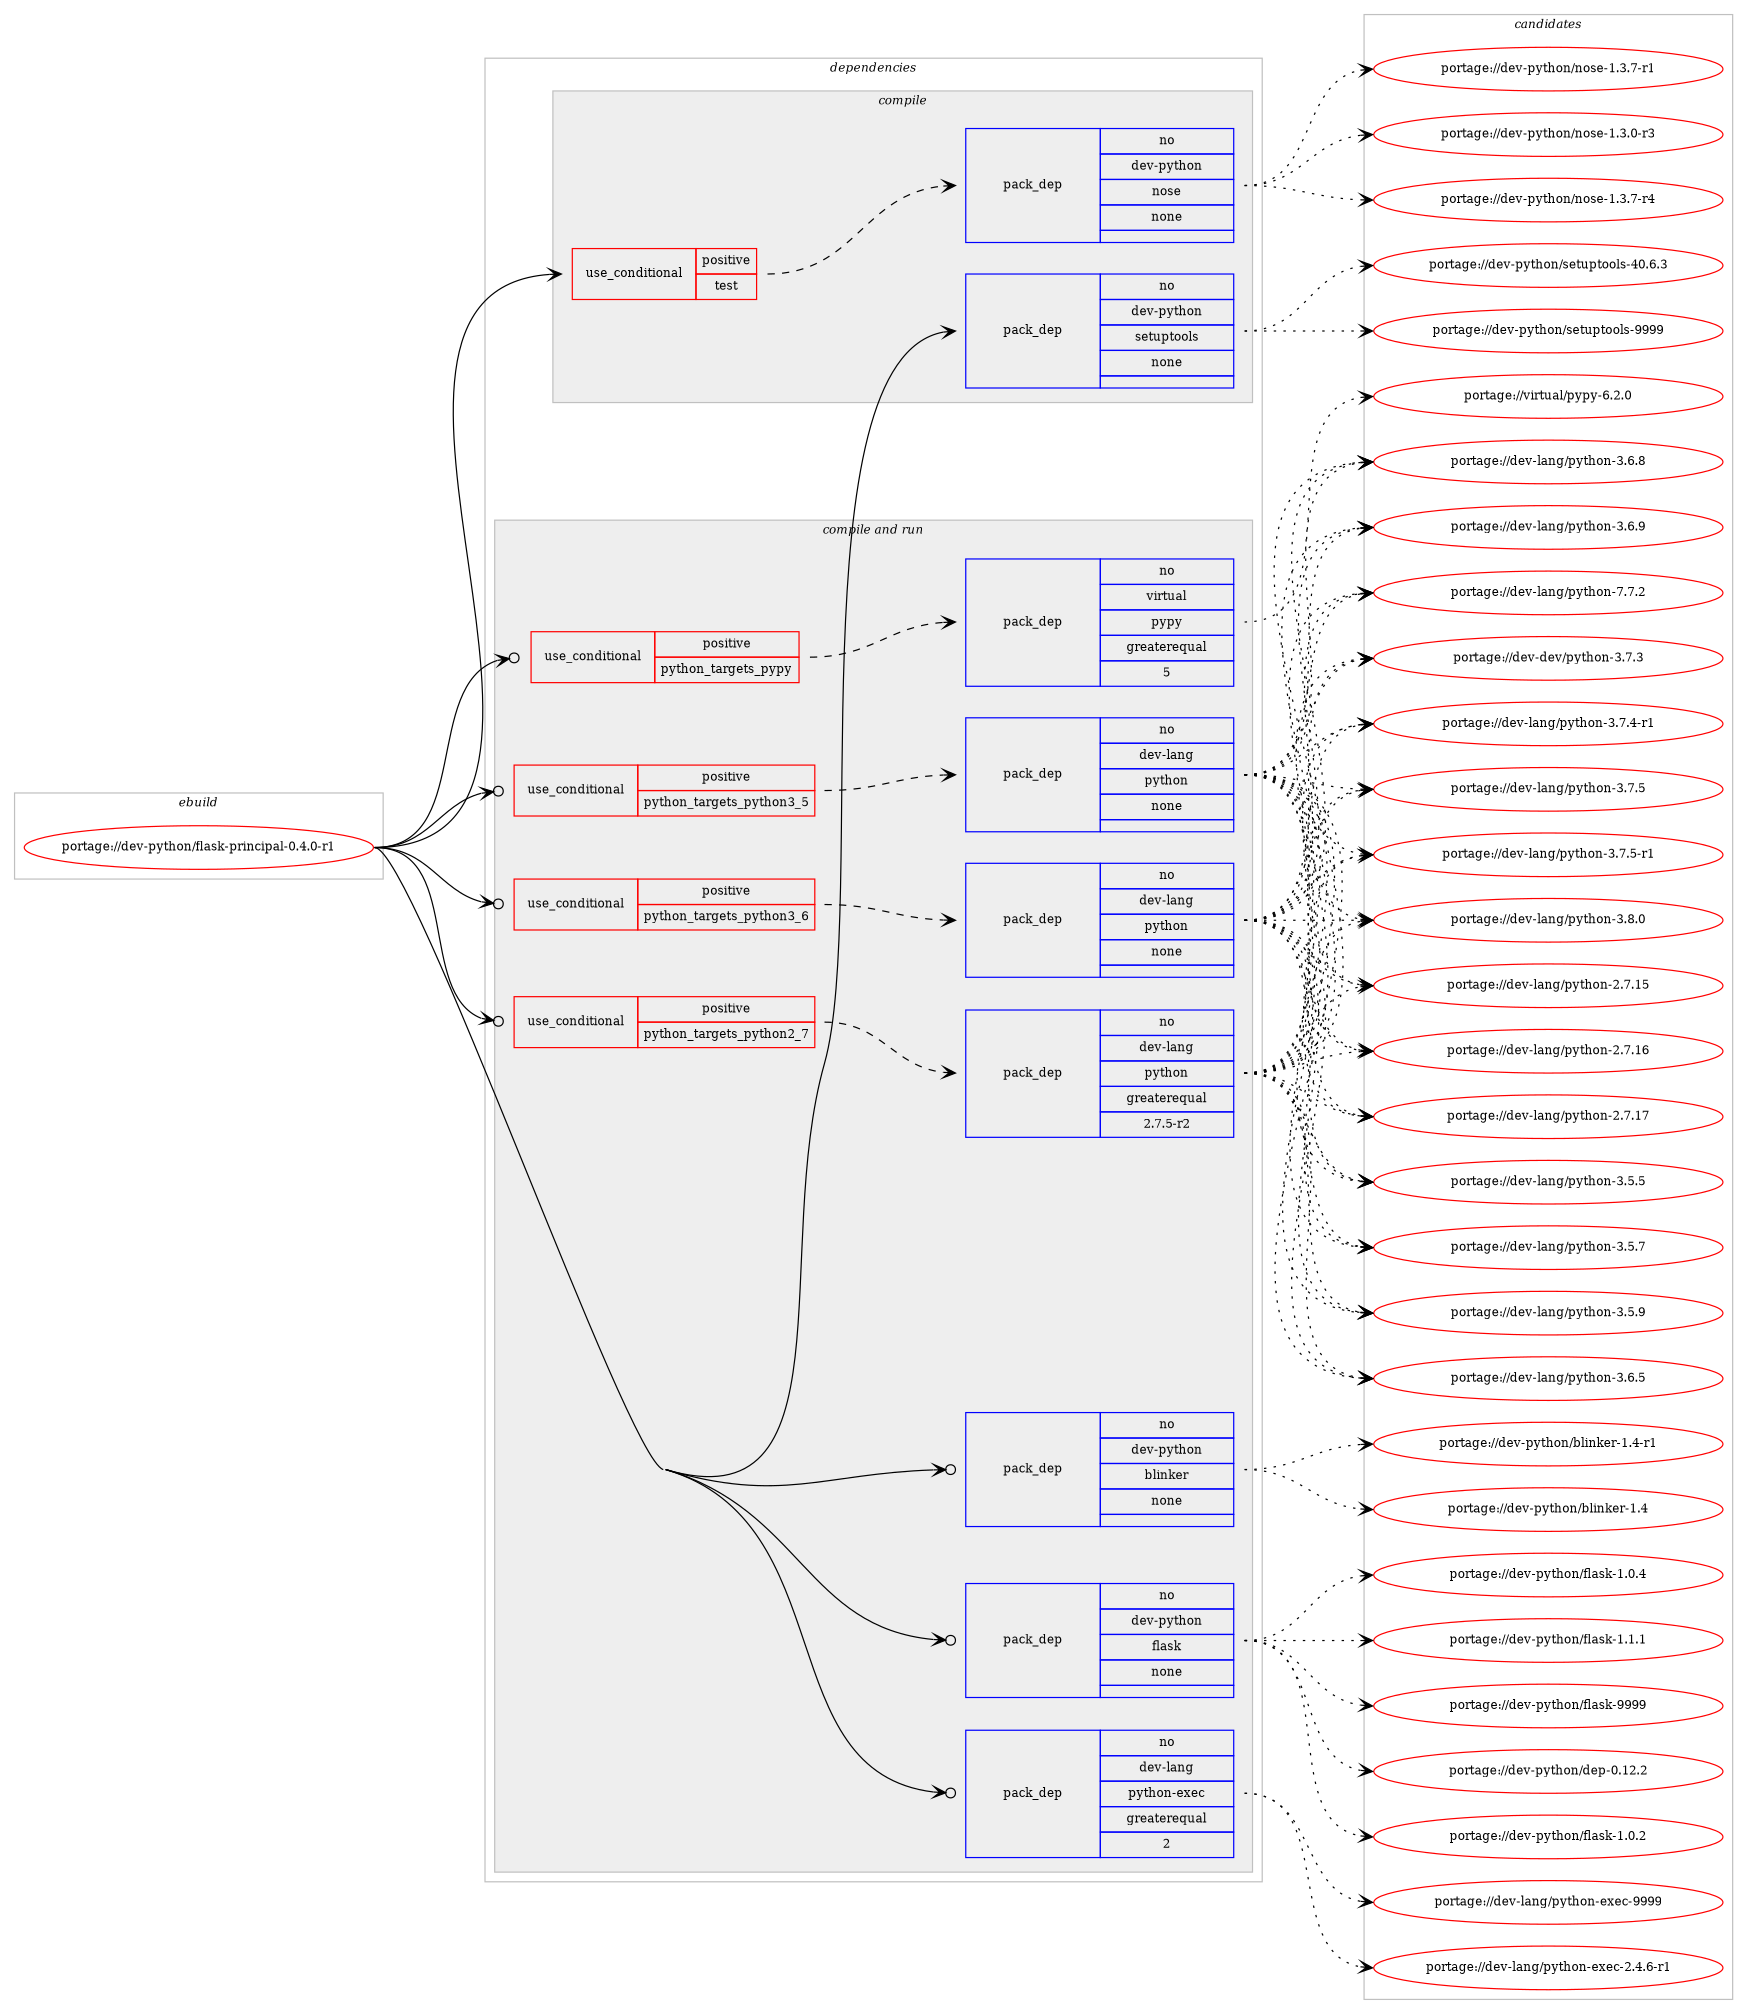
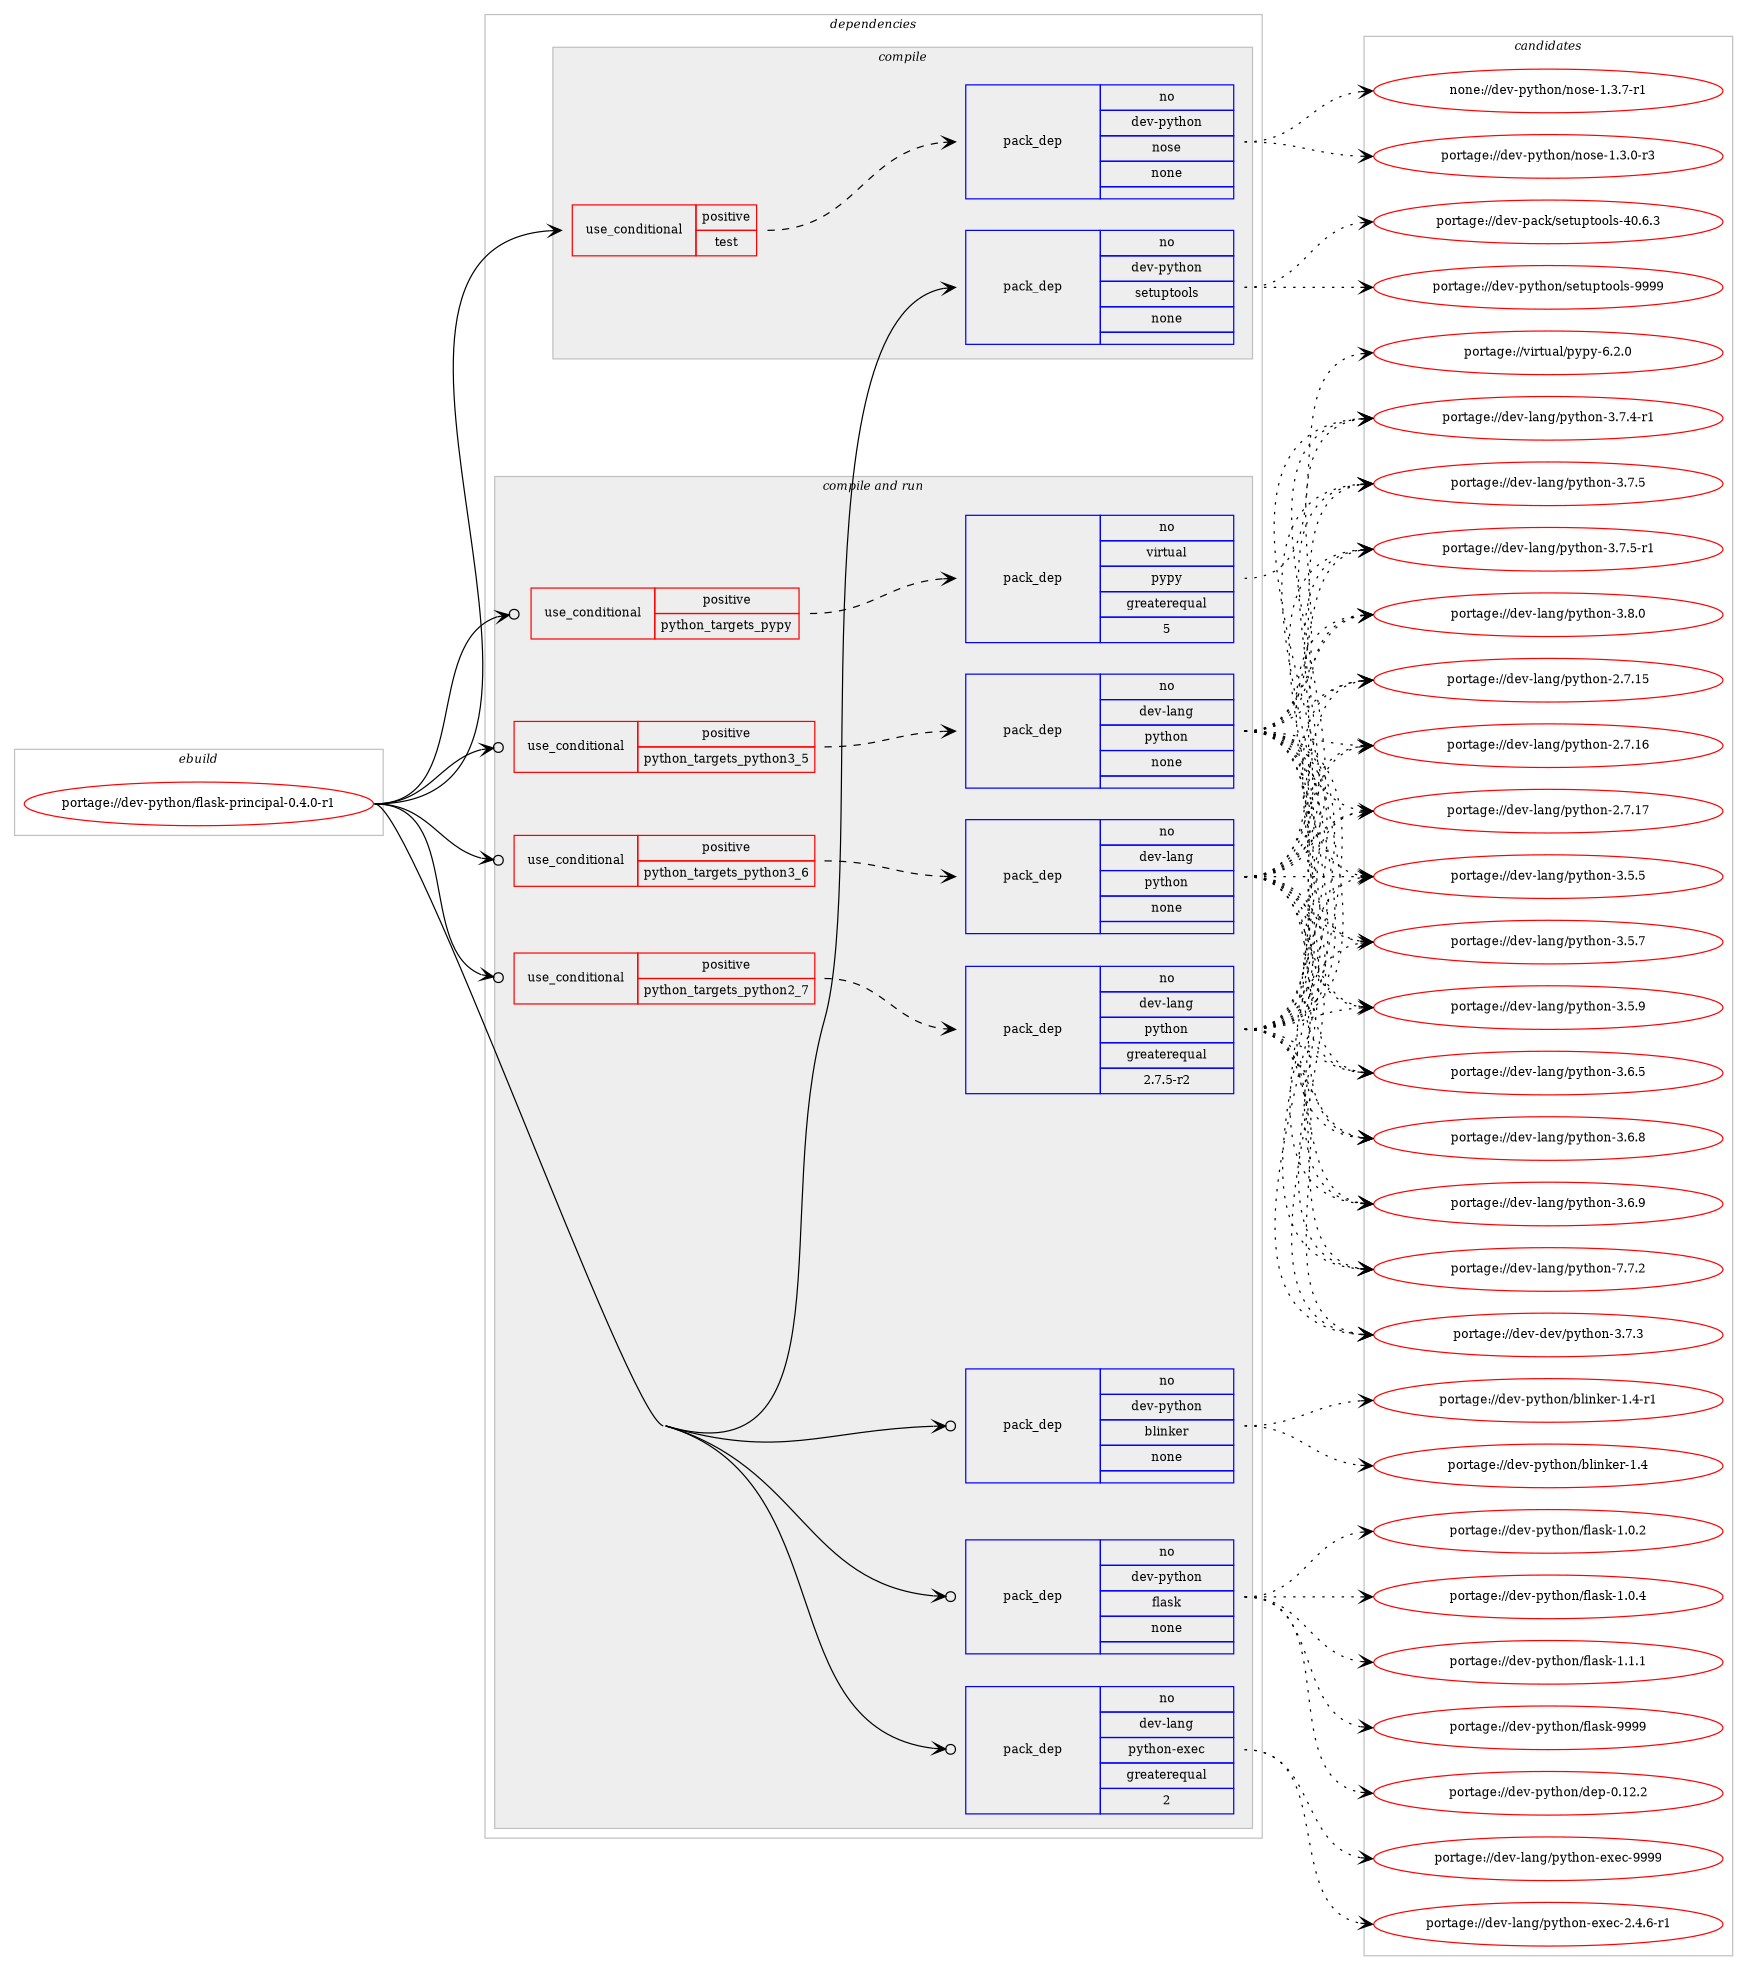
node "portage://dev-python/nose-1.3.7-r1": label "portage://dev-python/nose-1.3.7-r1" -> "none://dev-python/nose-1.3.7-r1"
node "portage://dev-python/nose-1.3.7-r4": removed
node "portage://dev-python/setuptools-40.6.3": label "portage://dev-python/setuptools-40.6.3" -> "portage://dev-pack/setuptools-40.6.3"
